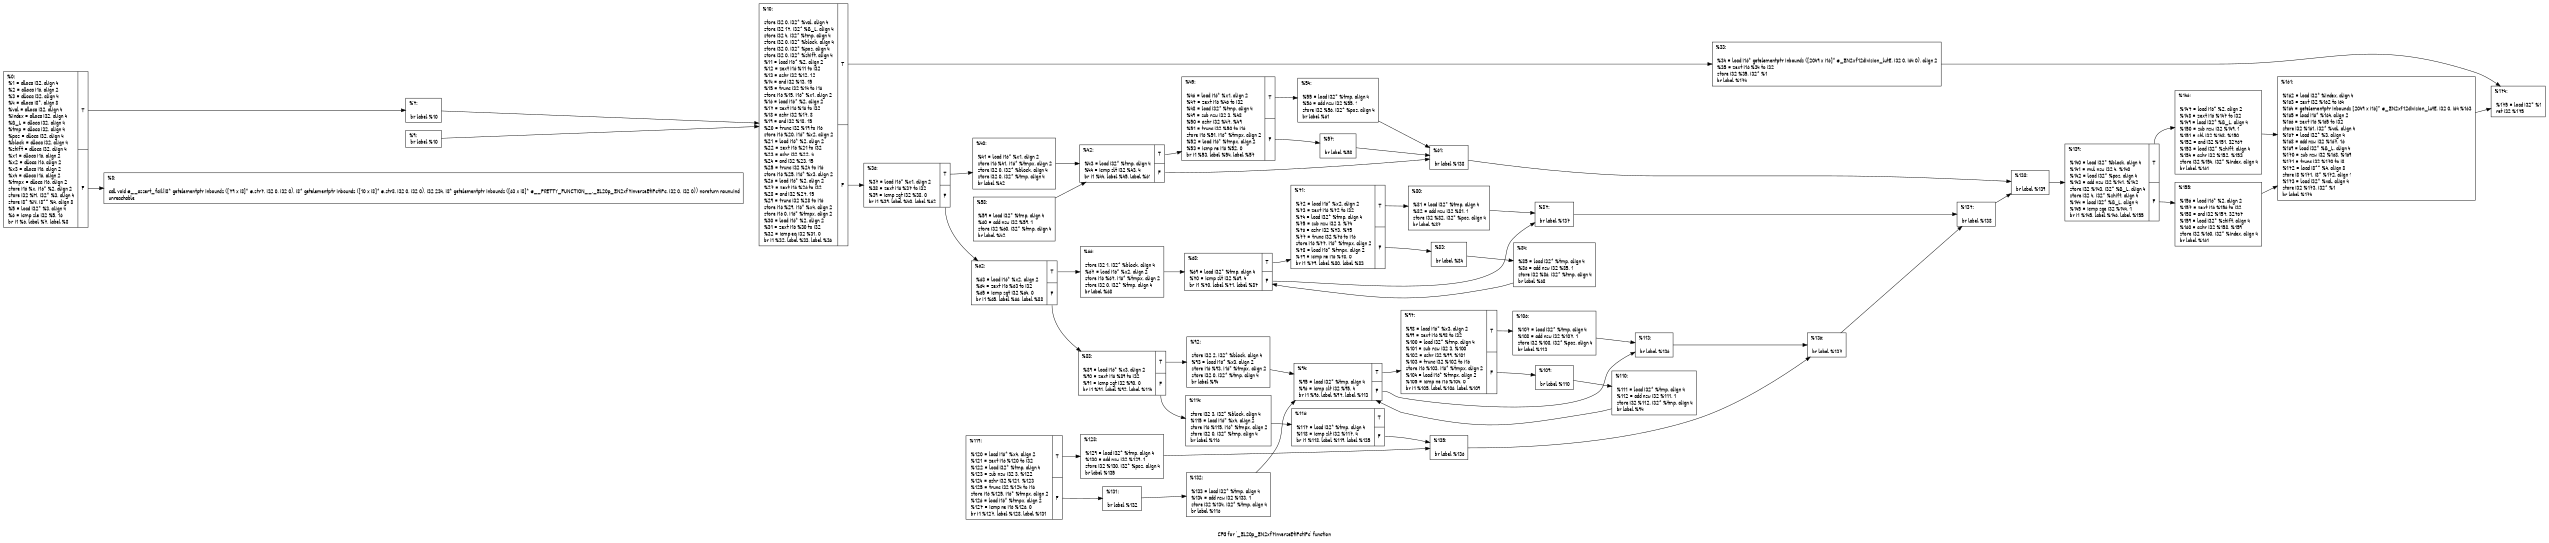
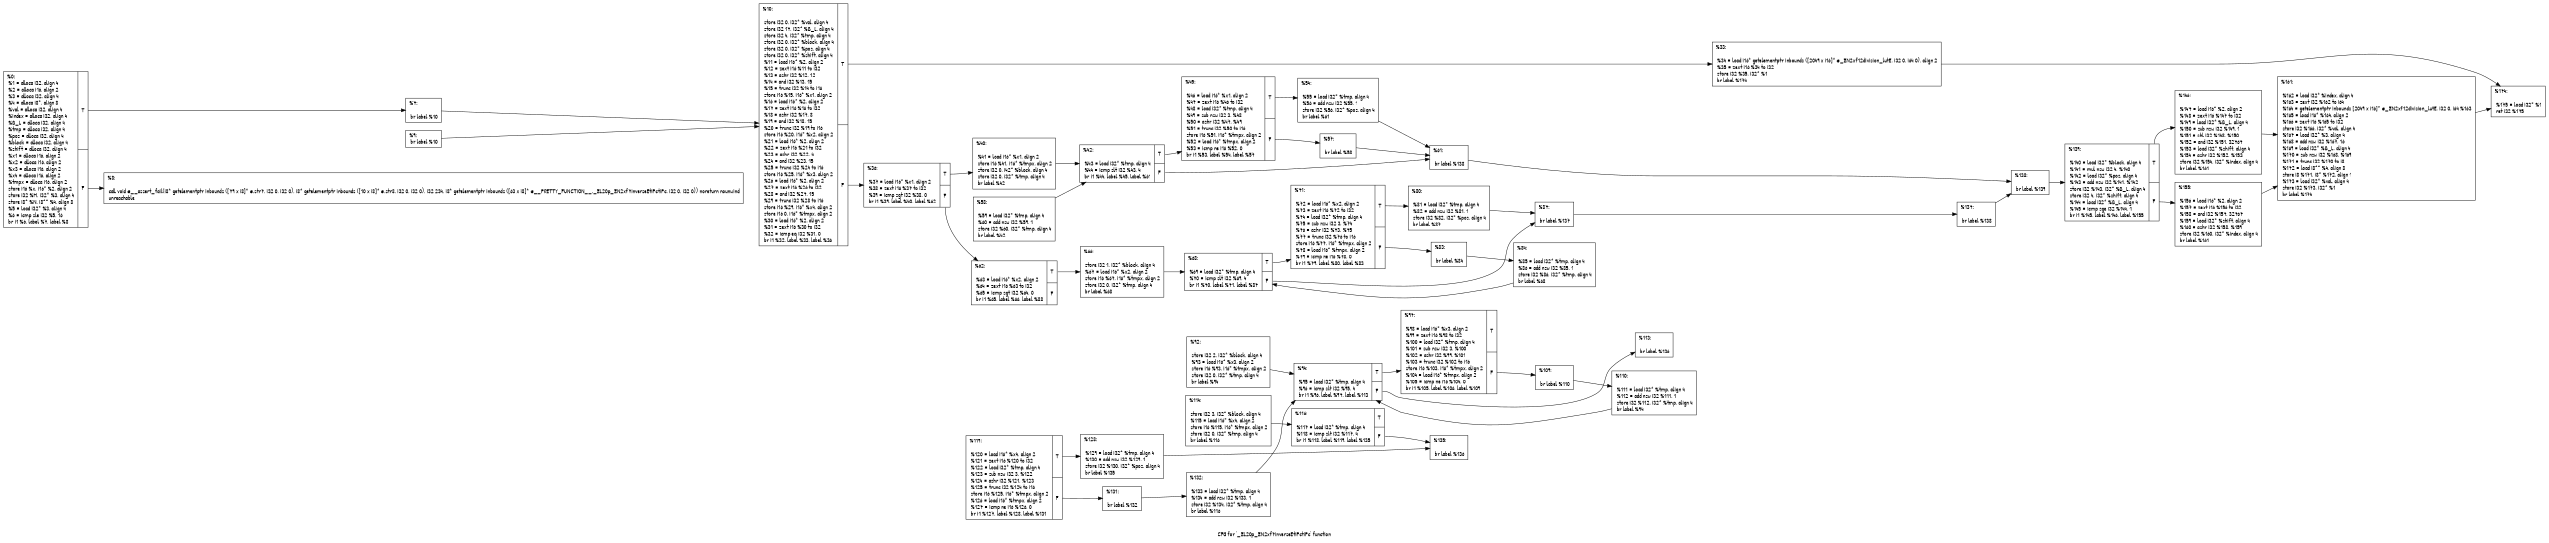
node "%161:": text "store i32 %161, i32* %val, align 4" -> "store i32 %166, i32* %val, align 4"
node "%40:": text "store i32 0, i32* %block, align 4" -> "store i32 0, i42* %block, align 4"
node "%106:": removed
node "%136:": removed
node "%88:": removed
